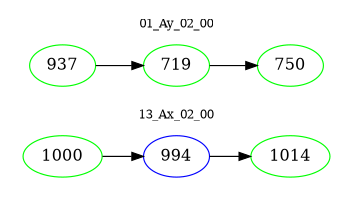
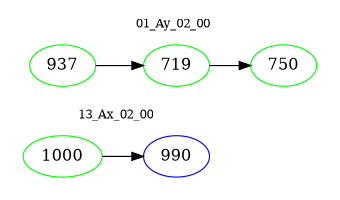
node "994": label "994" -> "990"
node "1014": removed
